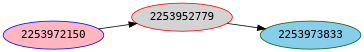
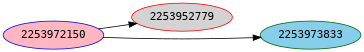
edge "2253952779" -> "2253973833": now "2253972150" -> "2253973833"
